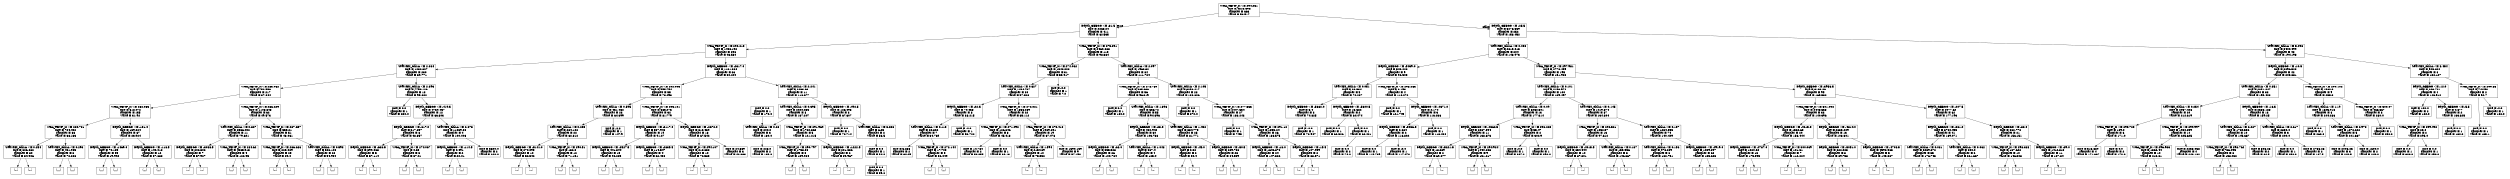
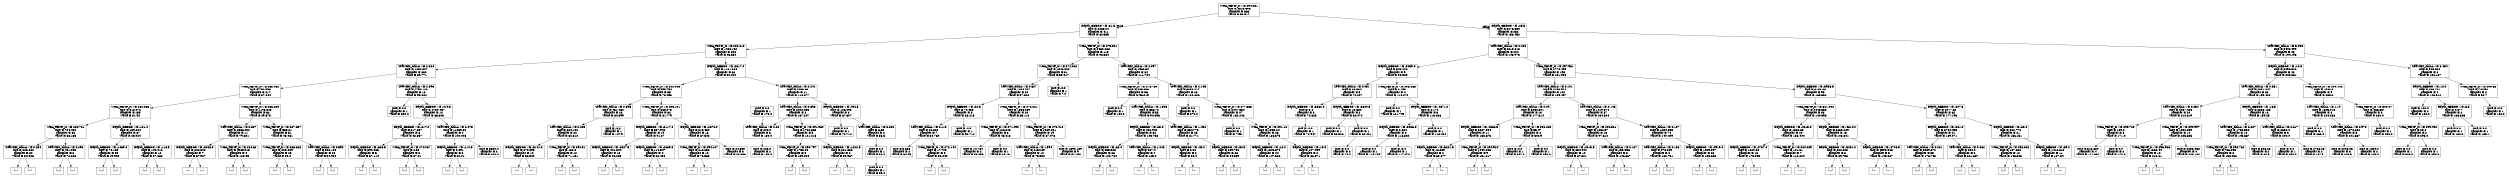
edge "WOA_TEMP_K <= 299.83 mse = 744.98 samples = 2 value = 92.7" -> "mse = 0.0 samples = 1 value = 135.1": now "Depth_GEBCO <= -5.5 mse = 4.877 samples = 2 value = 133.825" -> "mse = 0.0 samples = 1 value = 135.1"
node "mse = -0.0 samples = 1 value = 53.722": label "mse = -0.0 samples = 1 value = 53.722" -> "mse = -0.0 samples = 1 value = 53.712"
